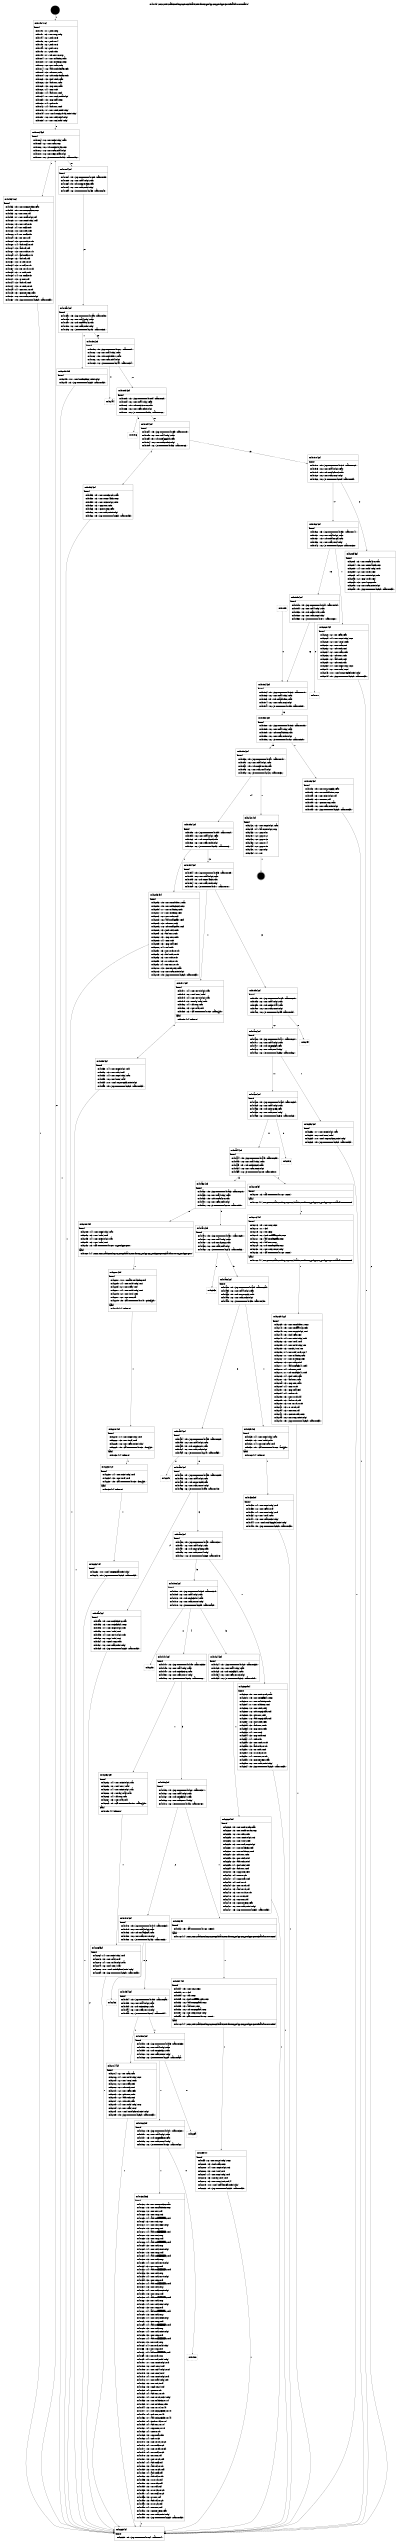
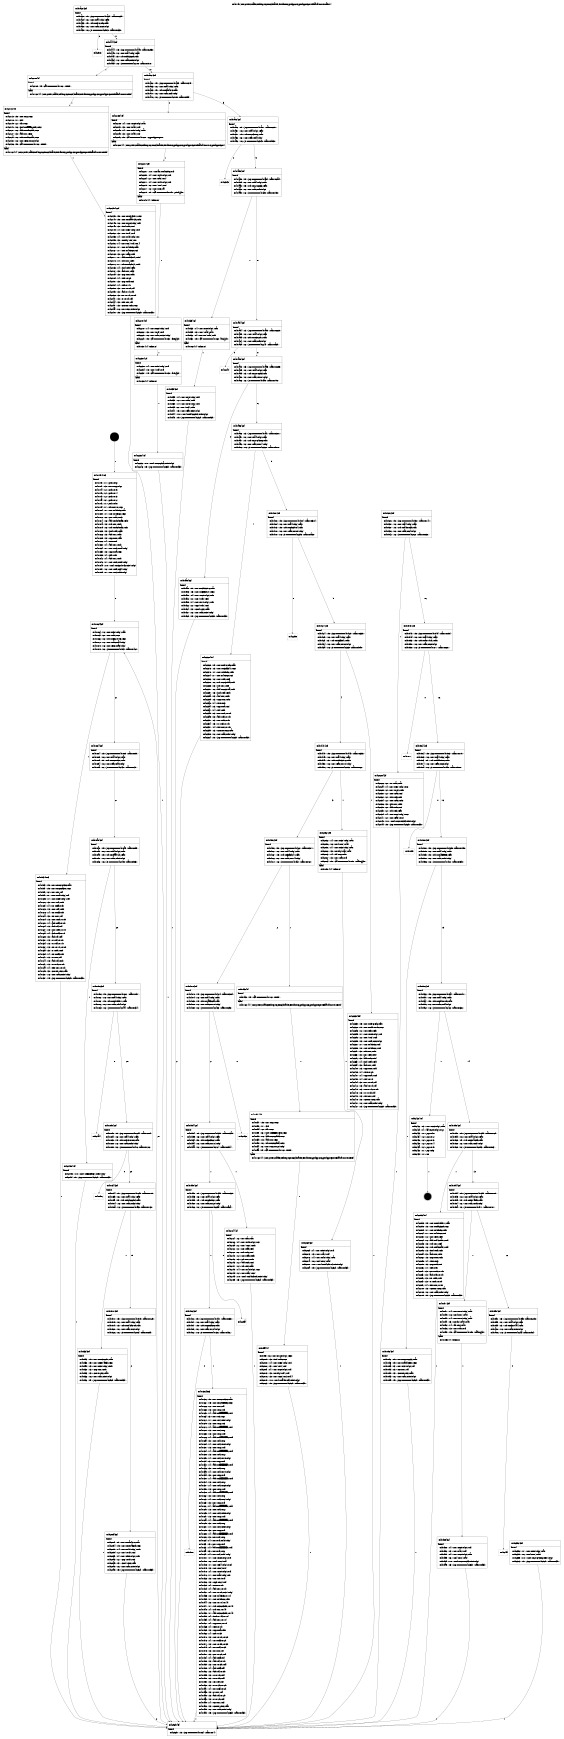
edge "0x401910 [28]" -> "0x40192c [28]": removed, label "17"
edge "0x401dde" -> "0x401964 [28]": reversed
node "0x401a0c [28]": removed
edge "0x401b08 [28]" -> "0x401b40 [28]": now "0x401b24 [28]" -> "0x401b40 [28]"
